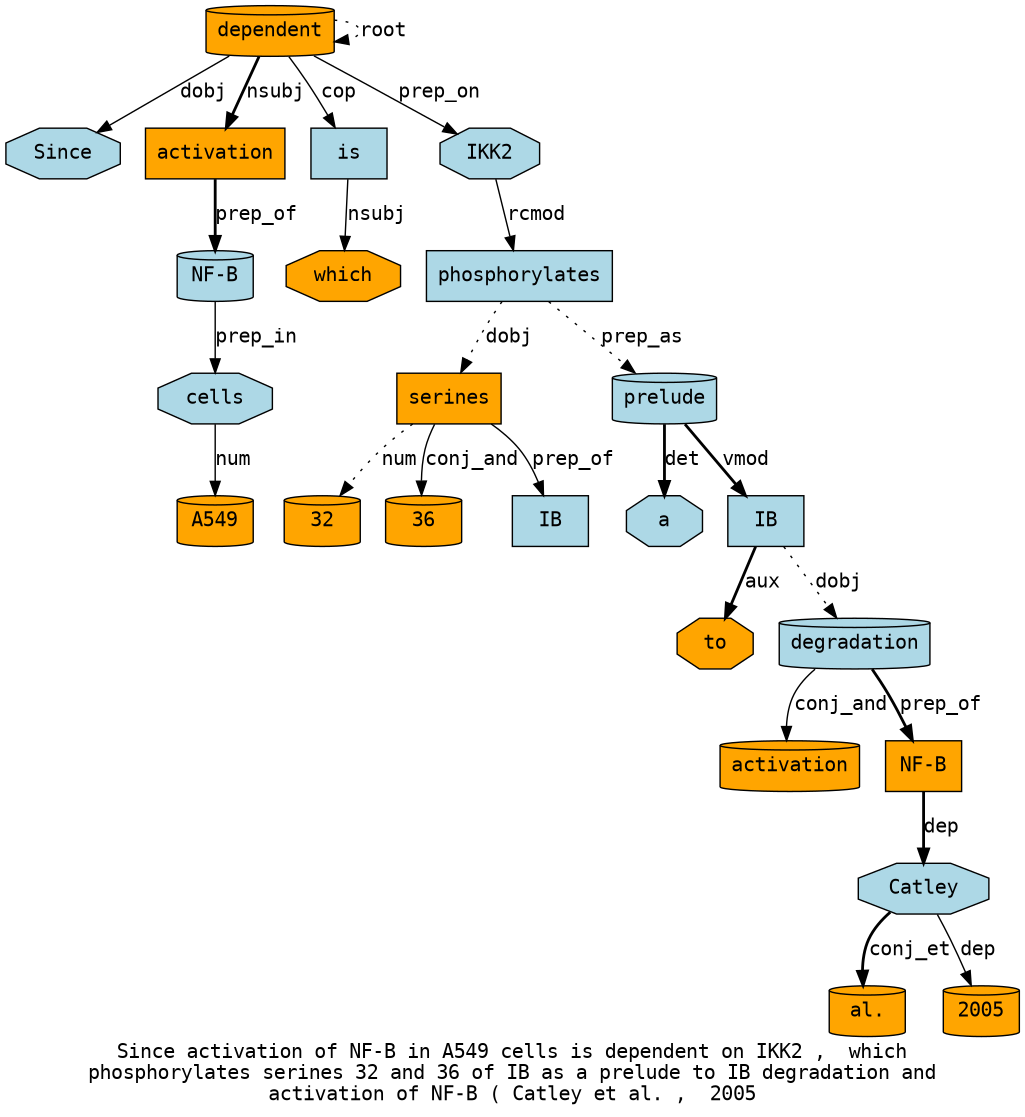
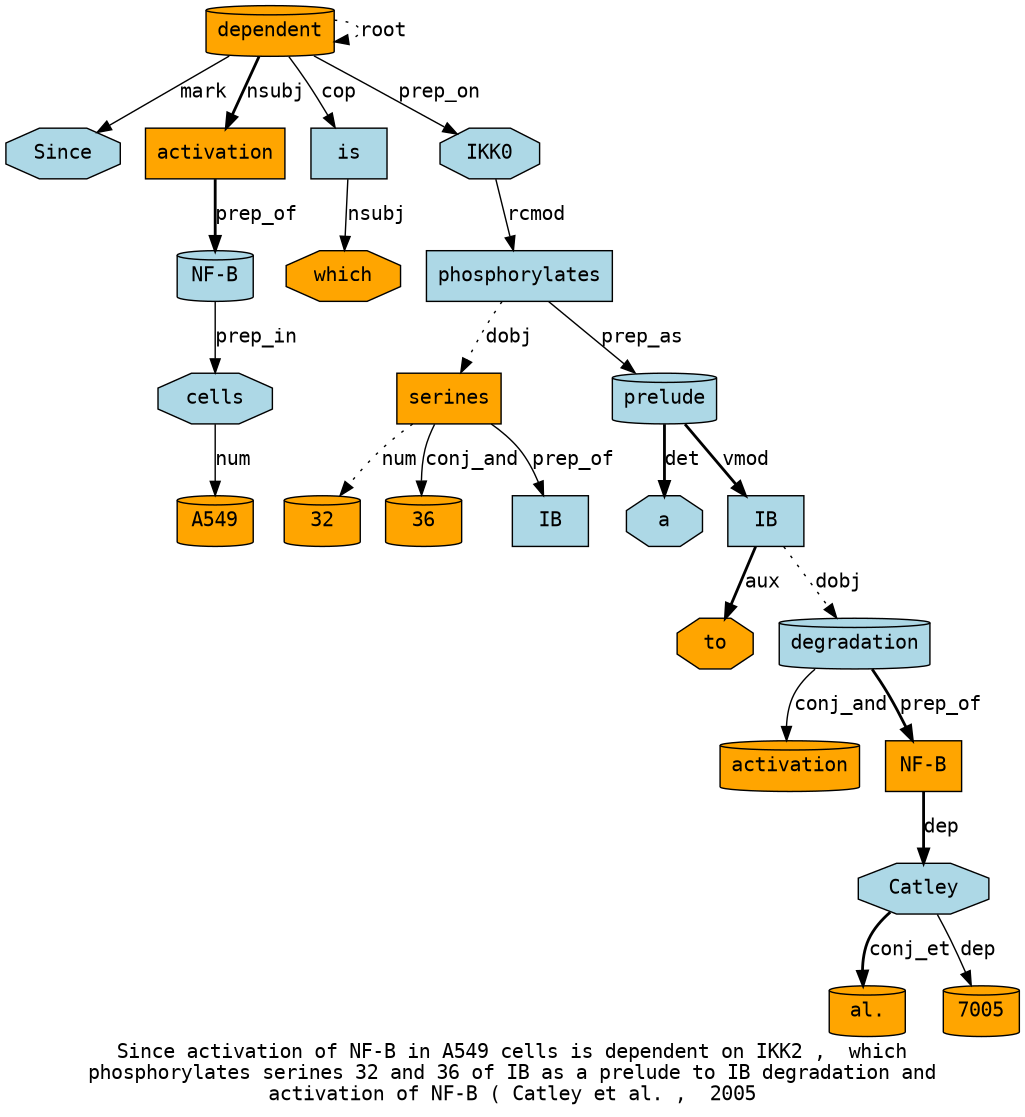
edge "dependent" -> "Since": label "dobj" -> "mark"
node "IKK2": label "IKK2" -> "IKK0"
edge "phosphorylates" -> "prelude": style dotted -> solid
node "2005": label "2005" -> "7005"
